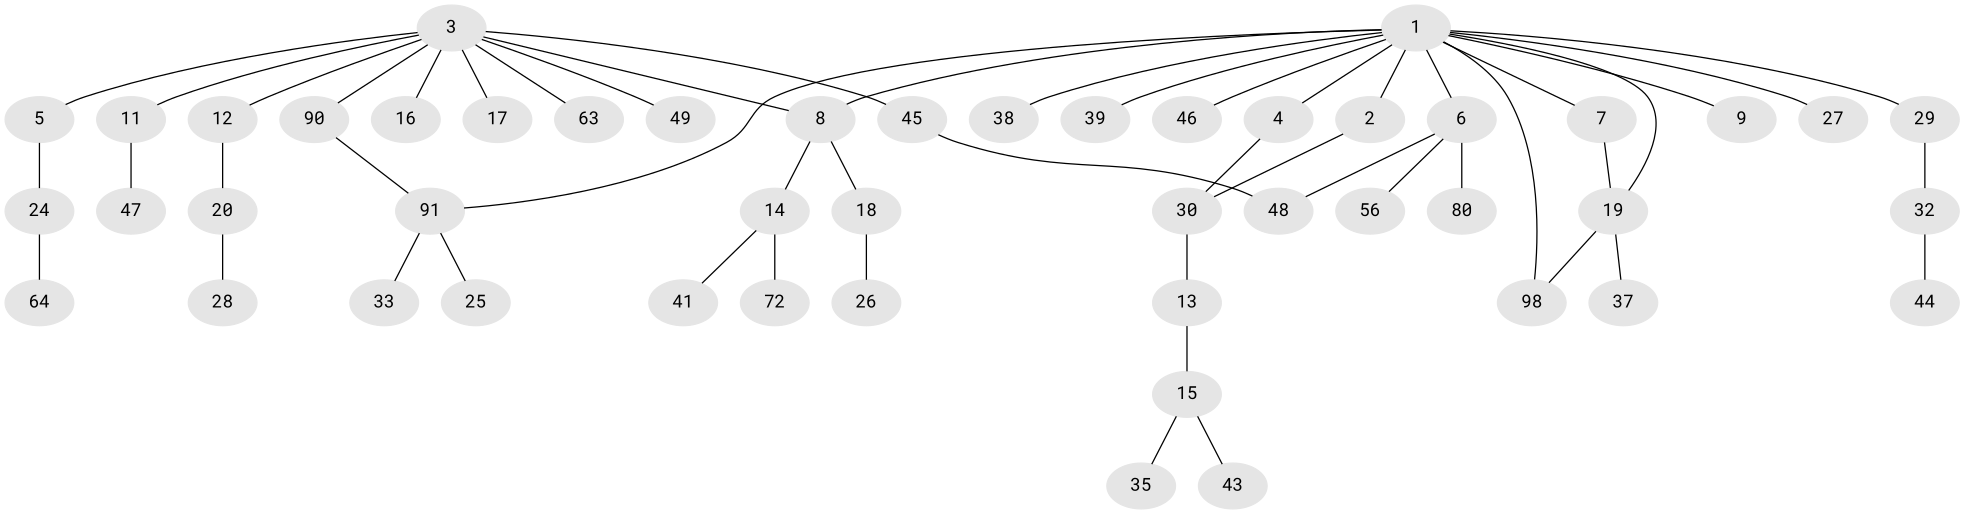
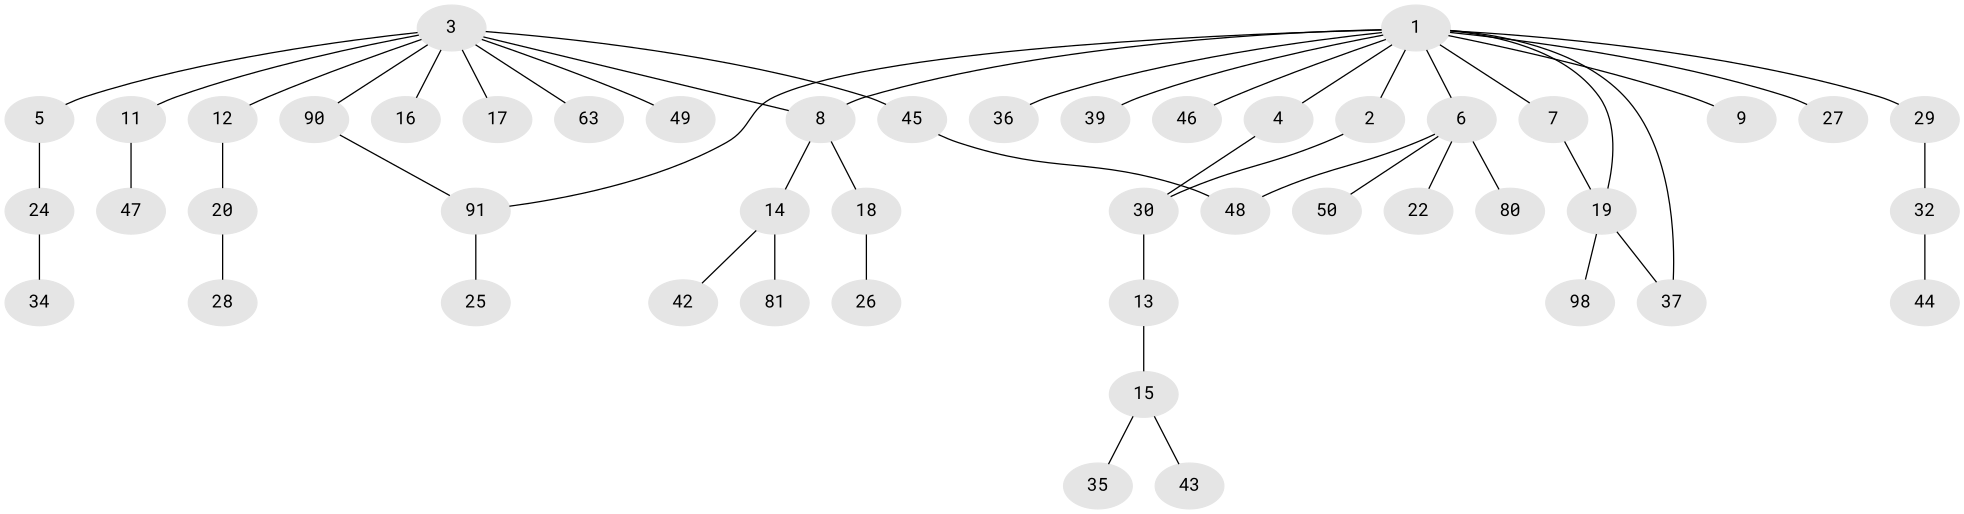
node "38": label "38" -> "36"
edge "1" -- "98": now "1" -- "37"
node "56": label "56" -> "50"
node "22": added
node "64": label "64" -> "34"
node "33": removed
node "41": label "41" -> "81"
node "72": label "72" -> "42"
